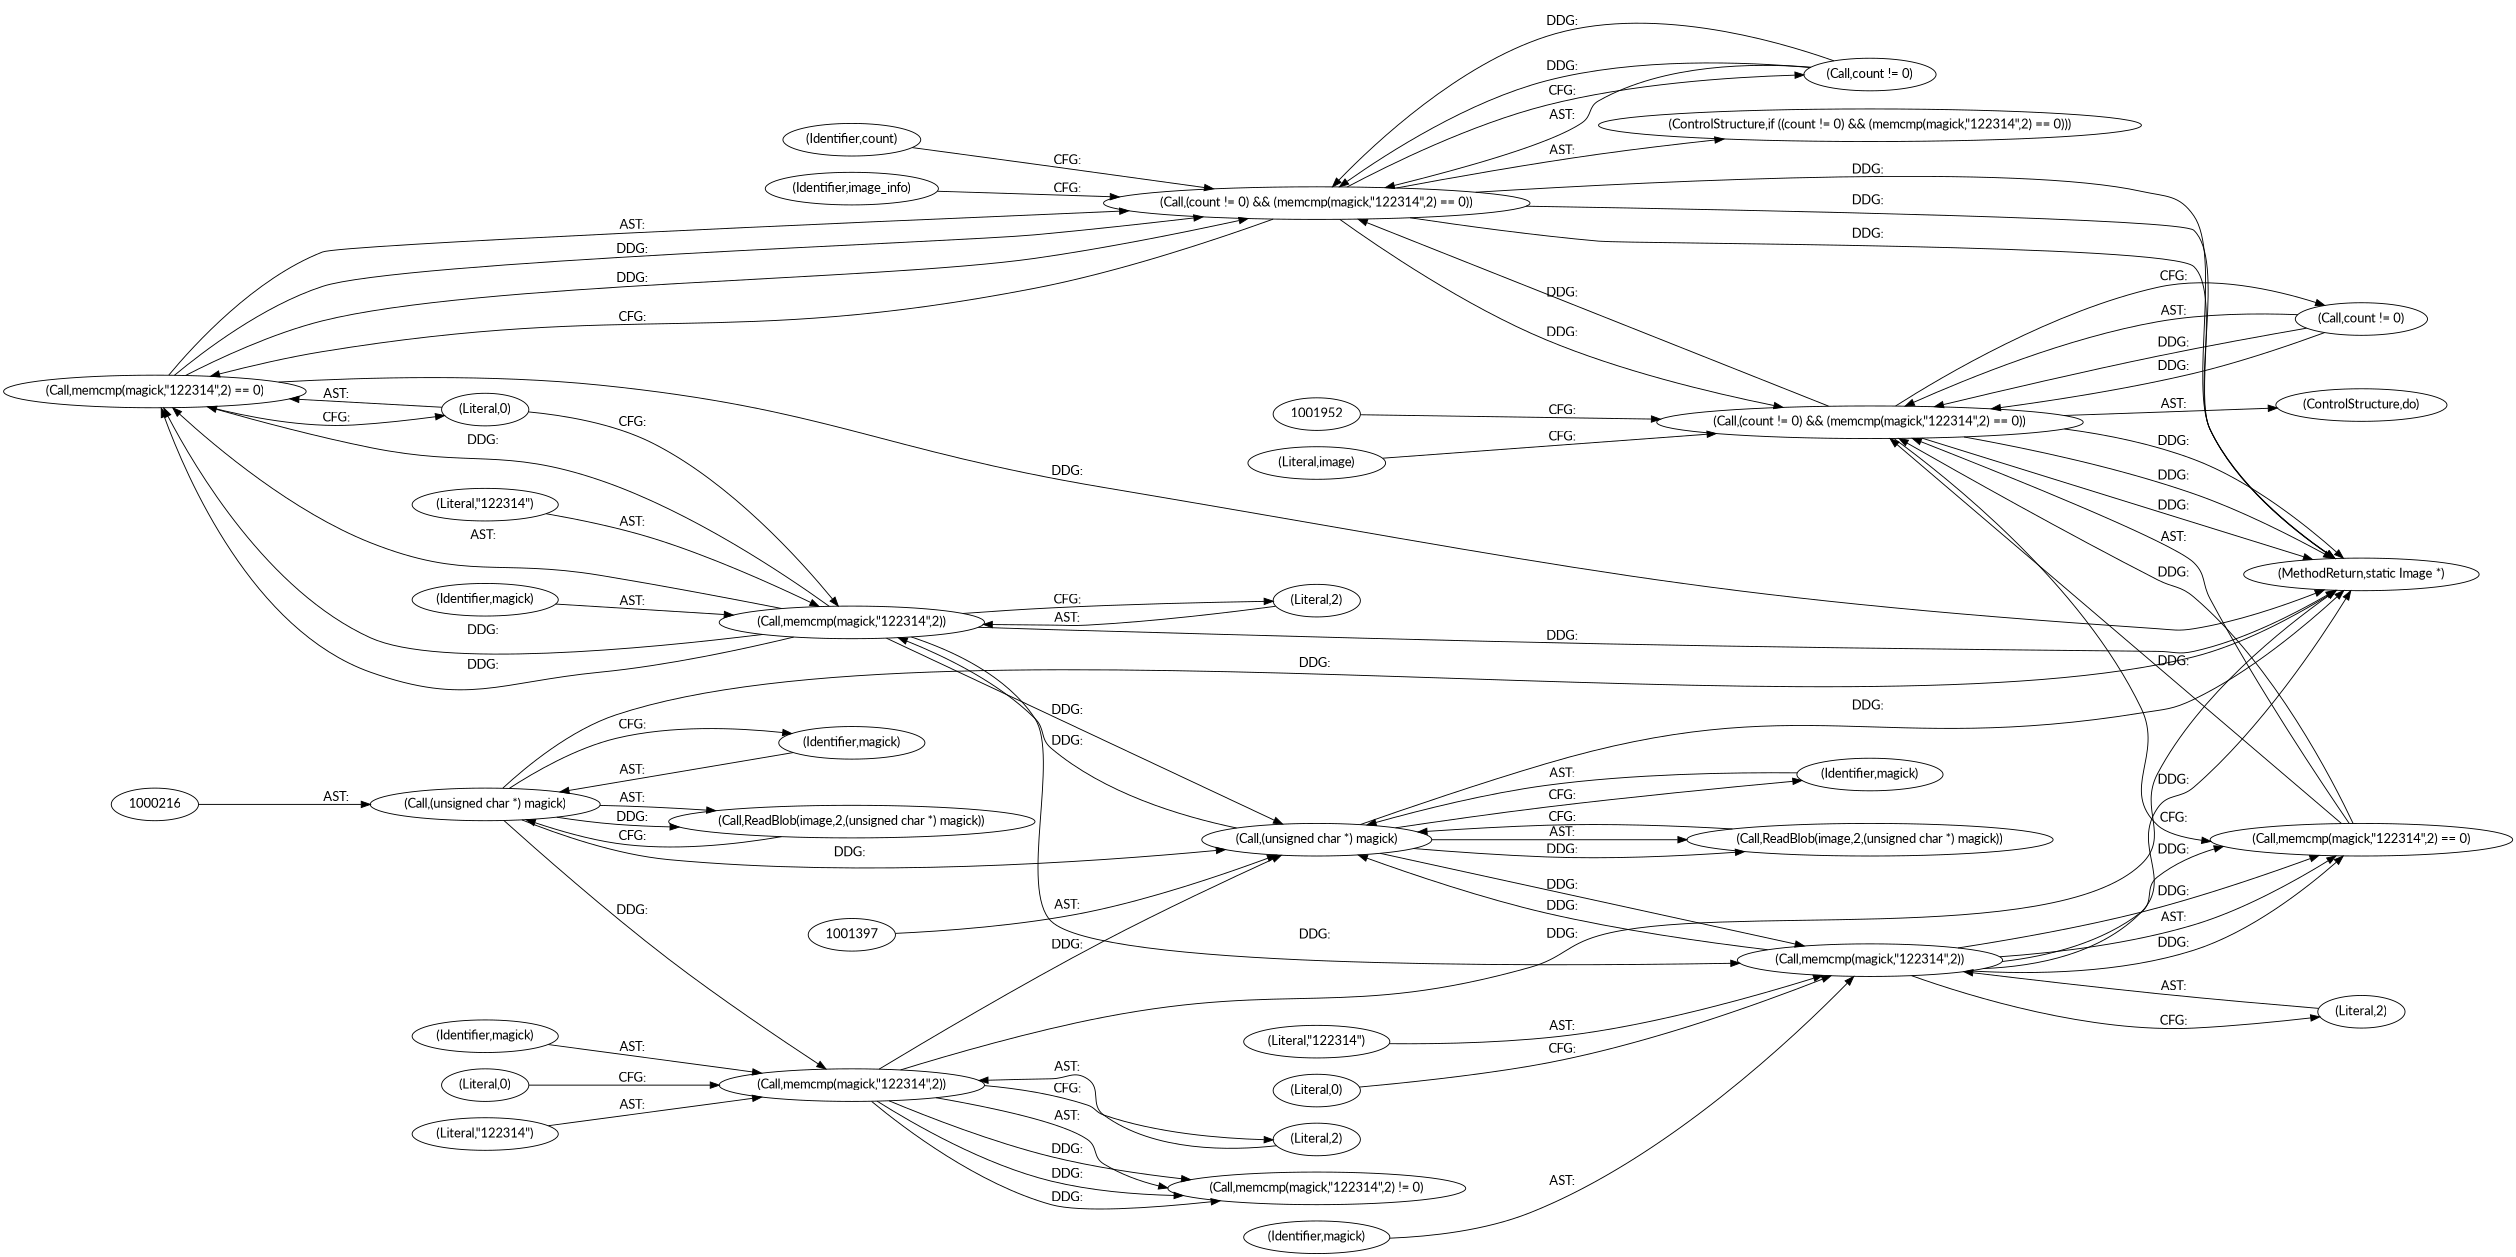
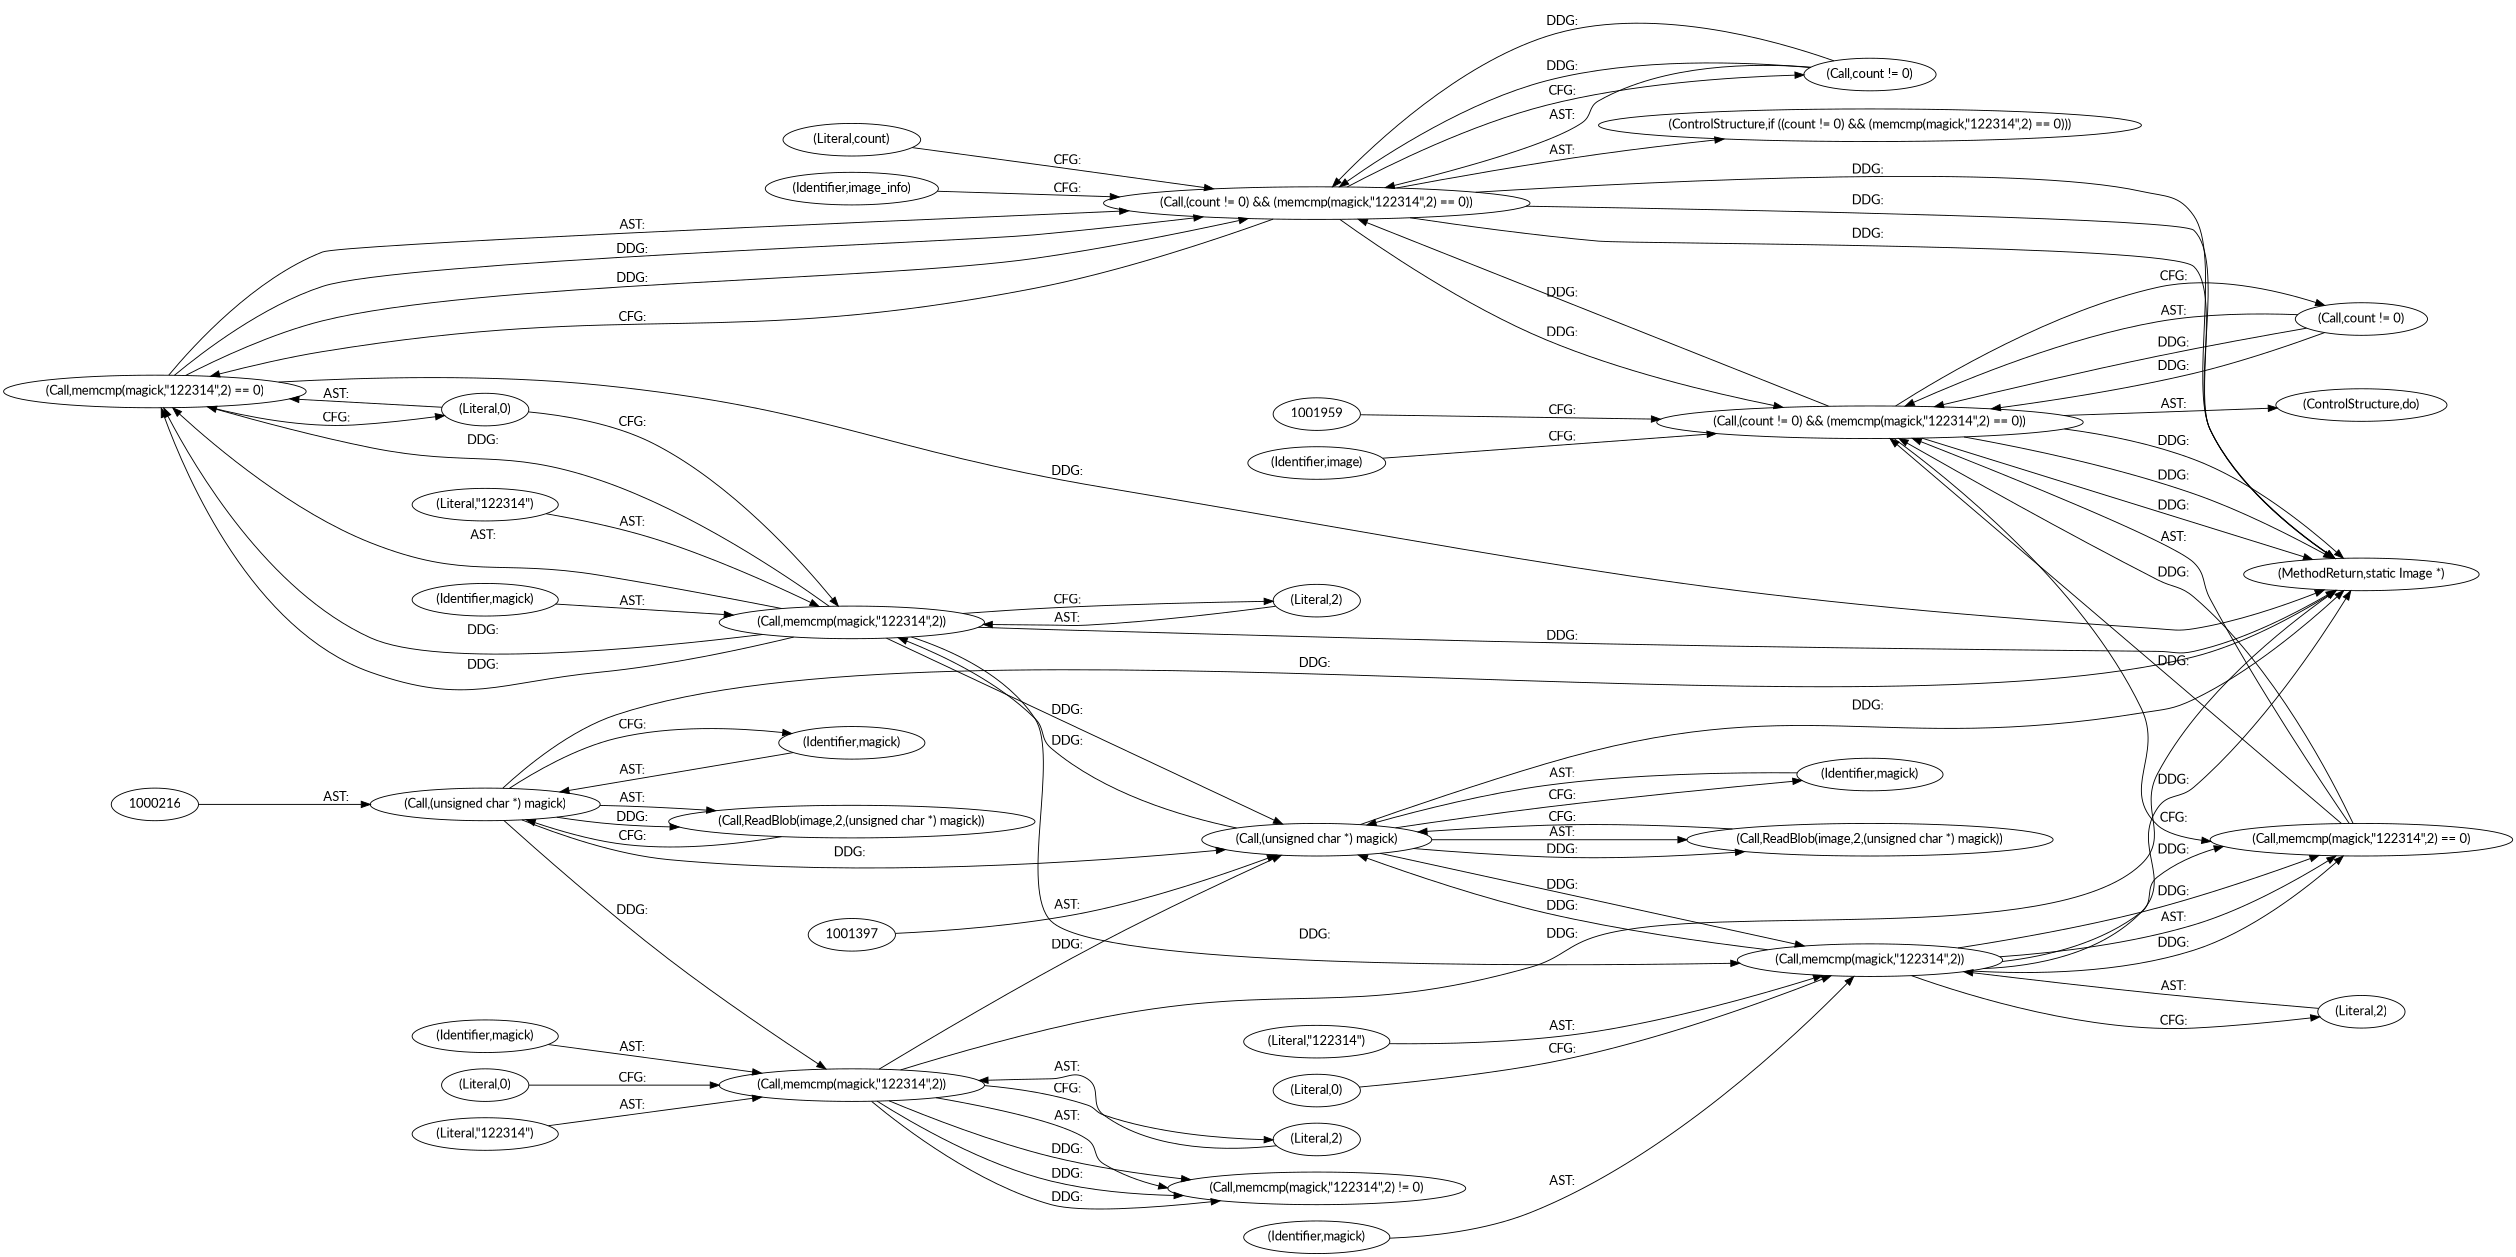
node "(Identifier,count)": label "(Identifier,count)" -> "(Literal,count)"
node "1001952": label "1001952" -> "1001959"
node "(Literal,image)": label "(Literal,image)" -> "(Identifier,image)"
